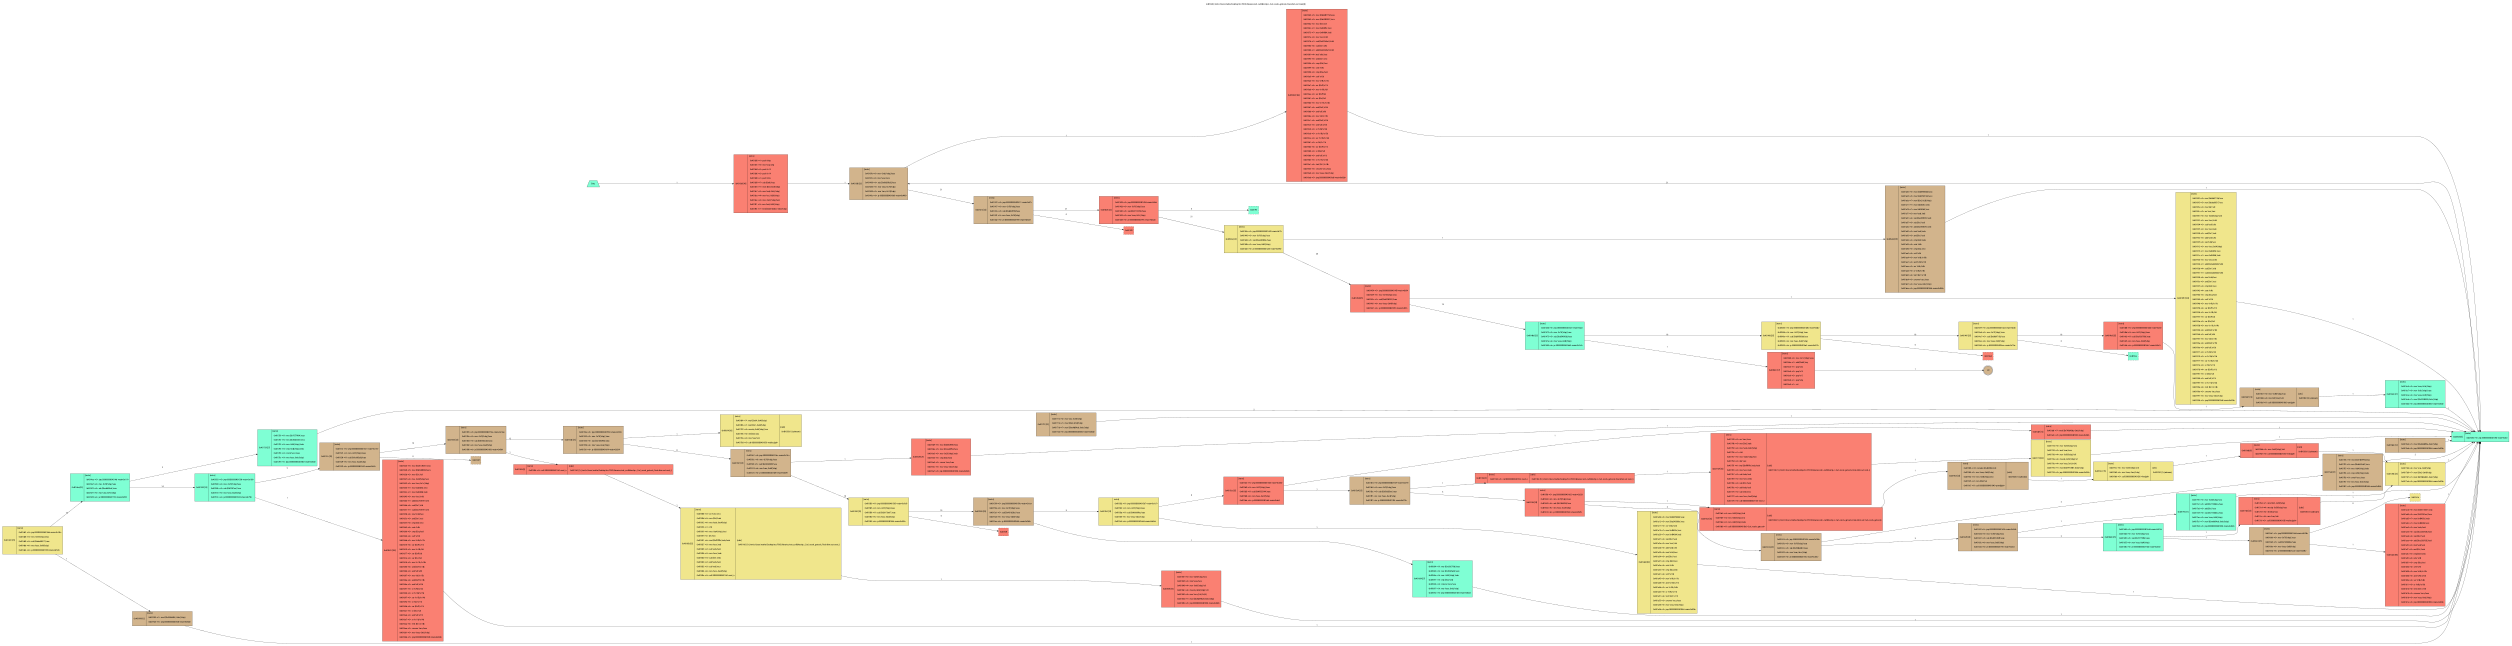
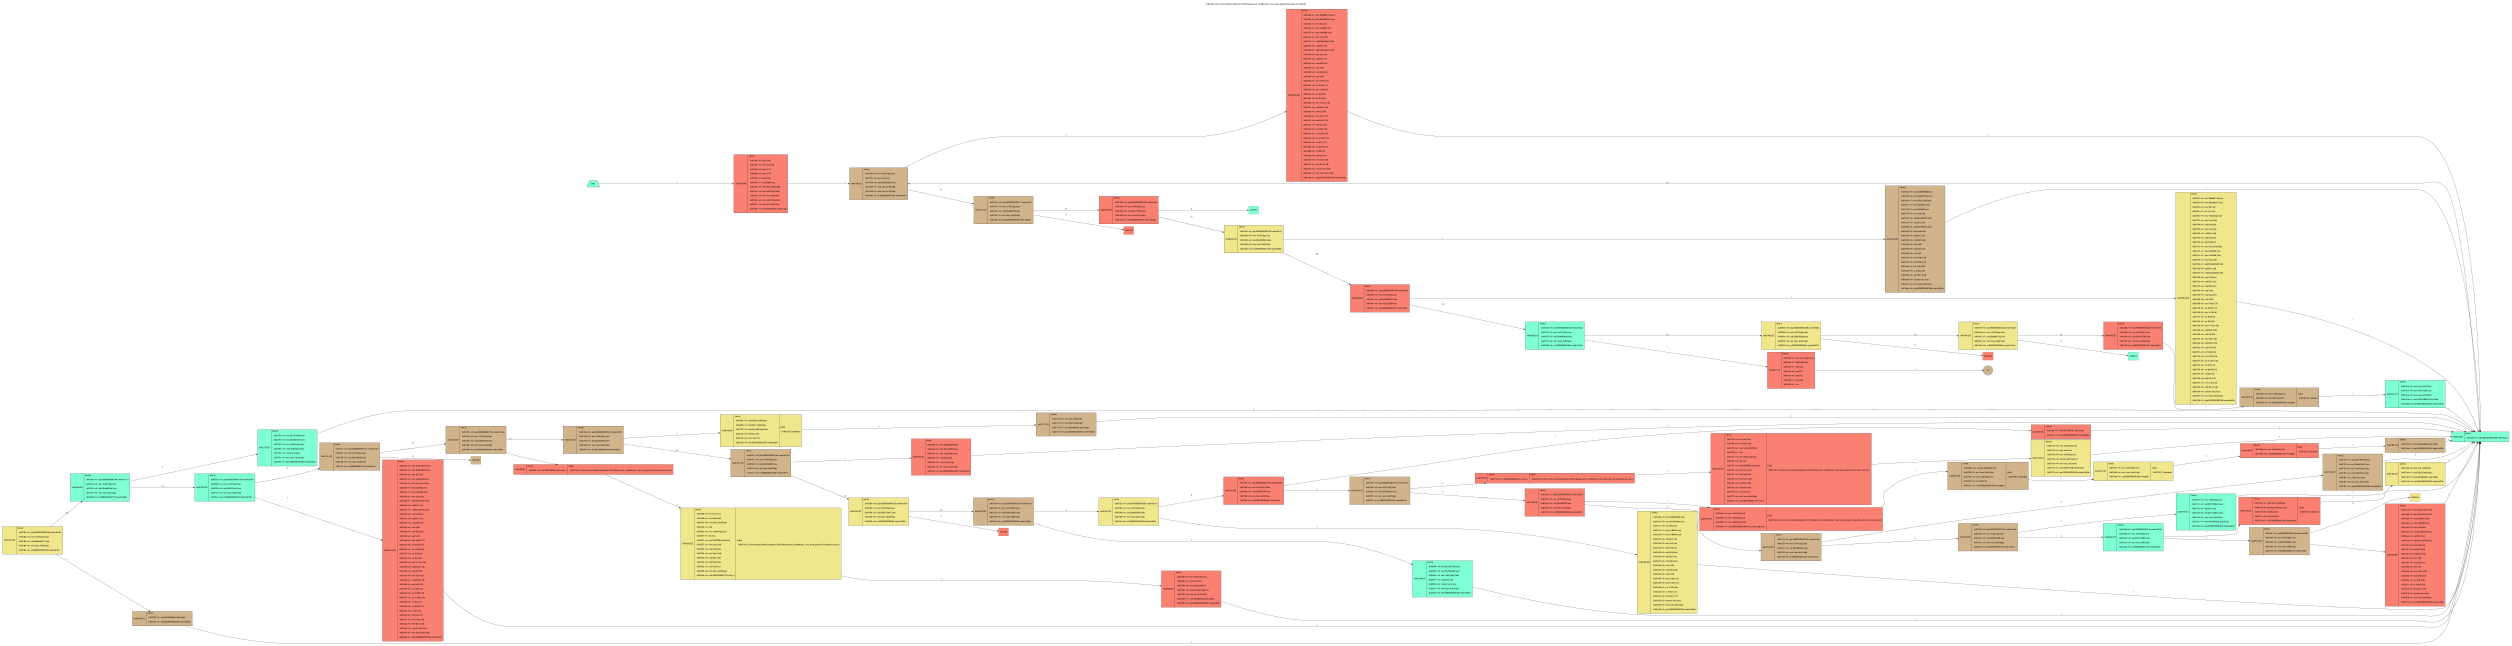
edge "0x4016f4 [30]" -> "0x401712 [23]": added, label "1"
edge "0x4019db [9]" -> "0x4017d4 [23]": now "0x4019db [9]" -> "0x4019e4 [12]"
